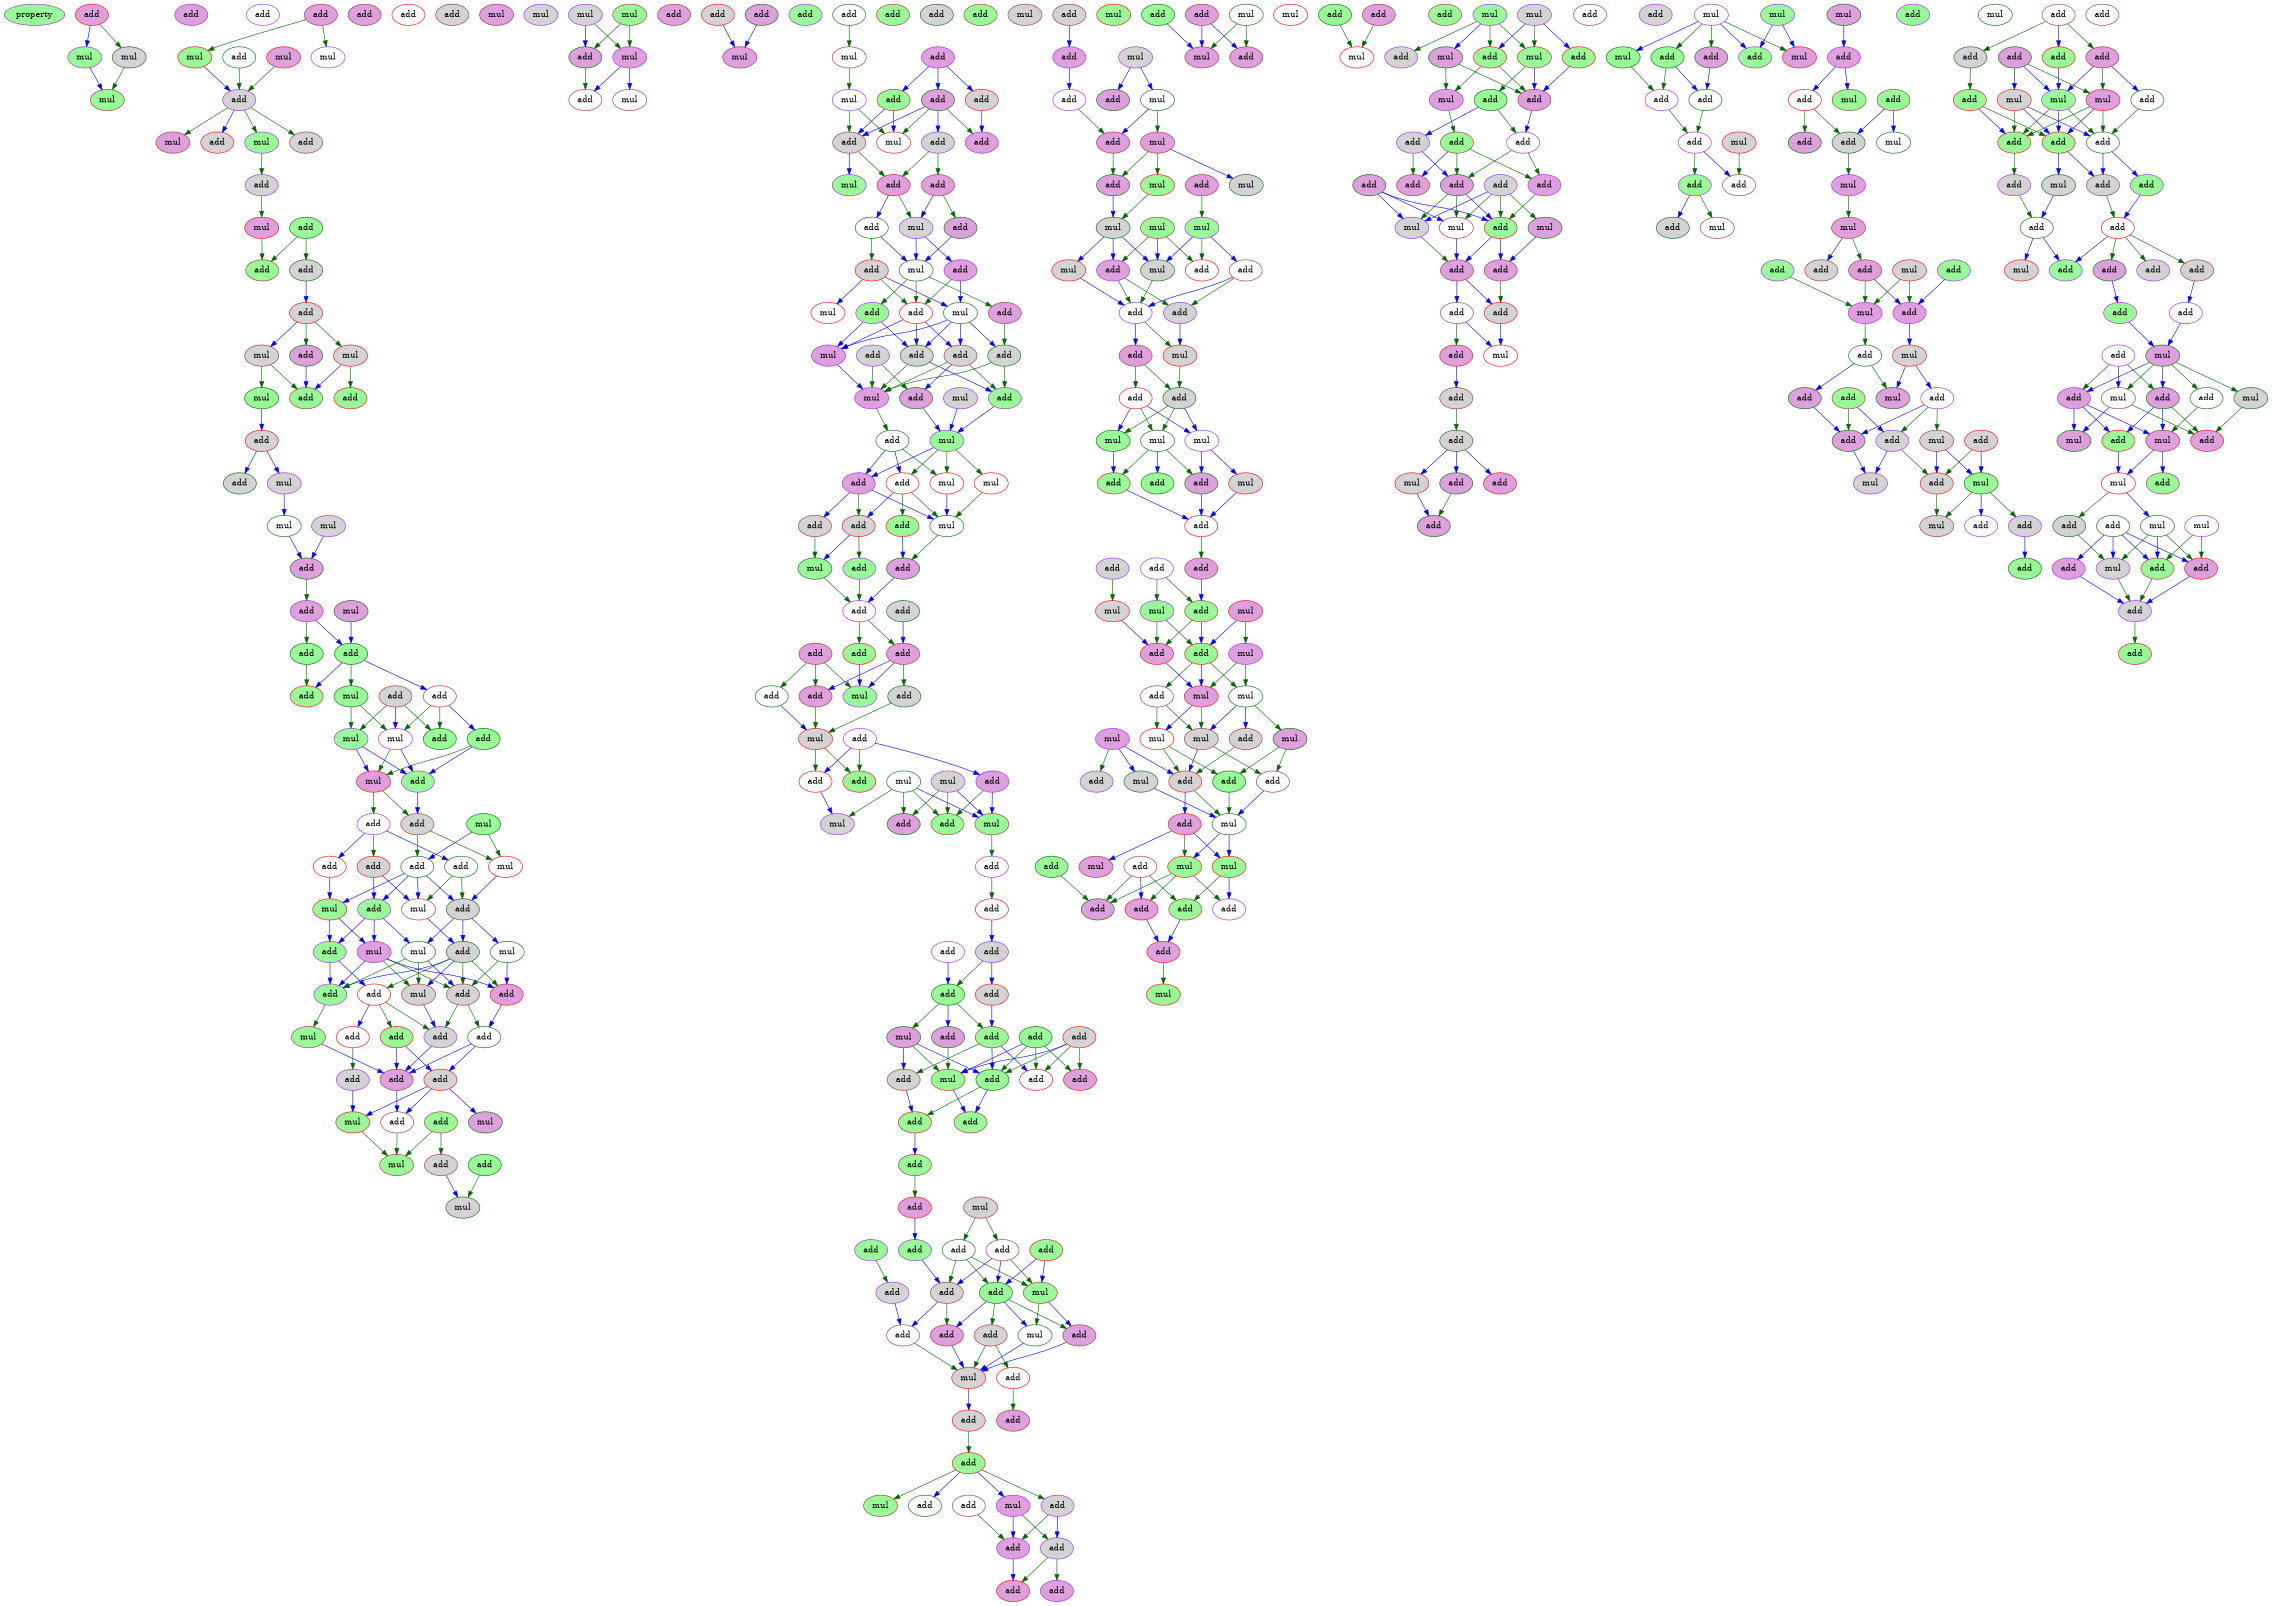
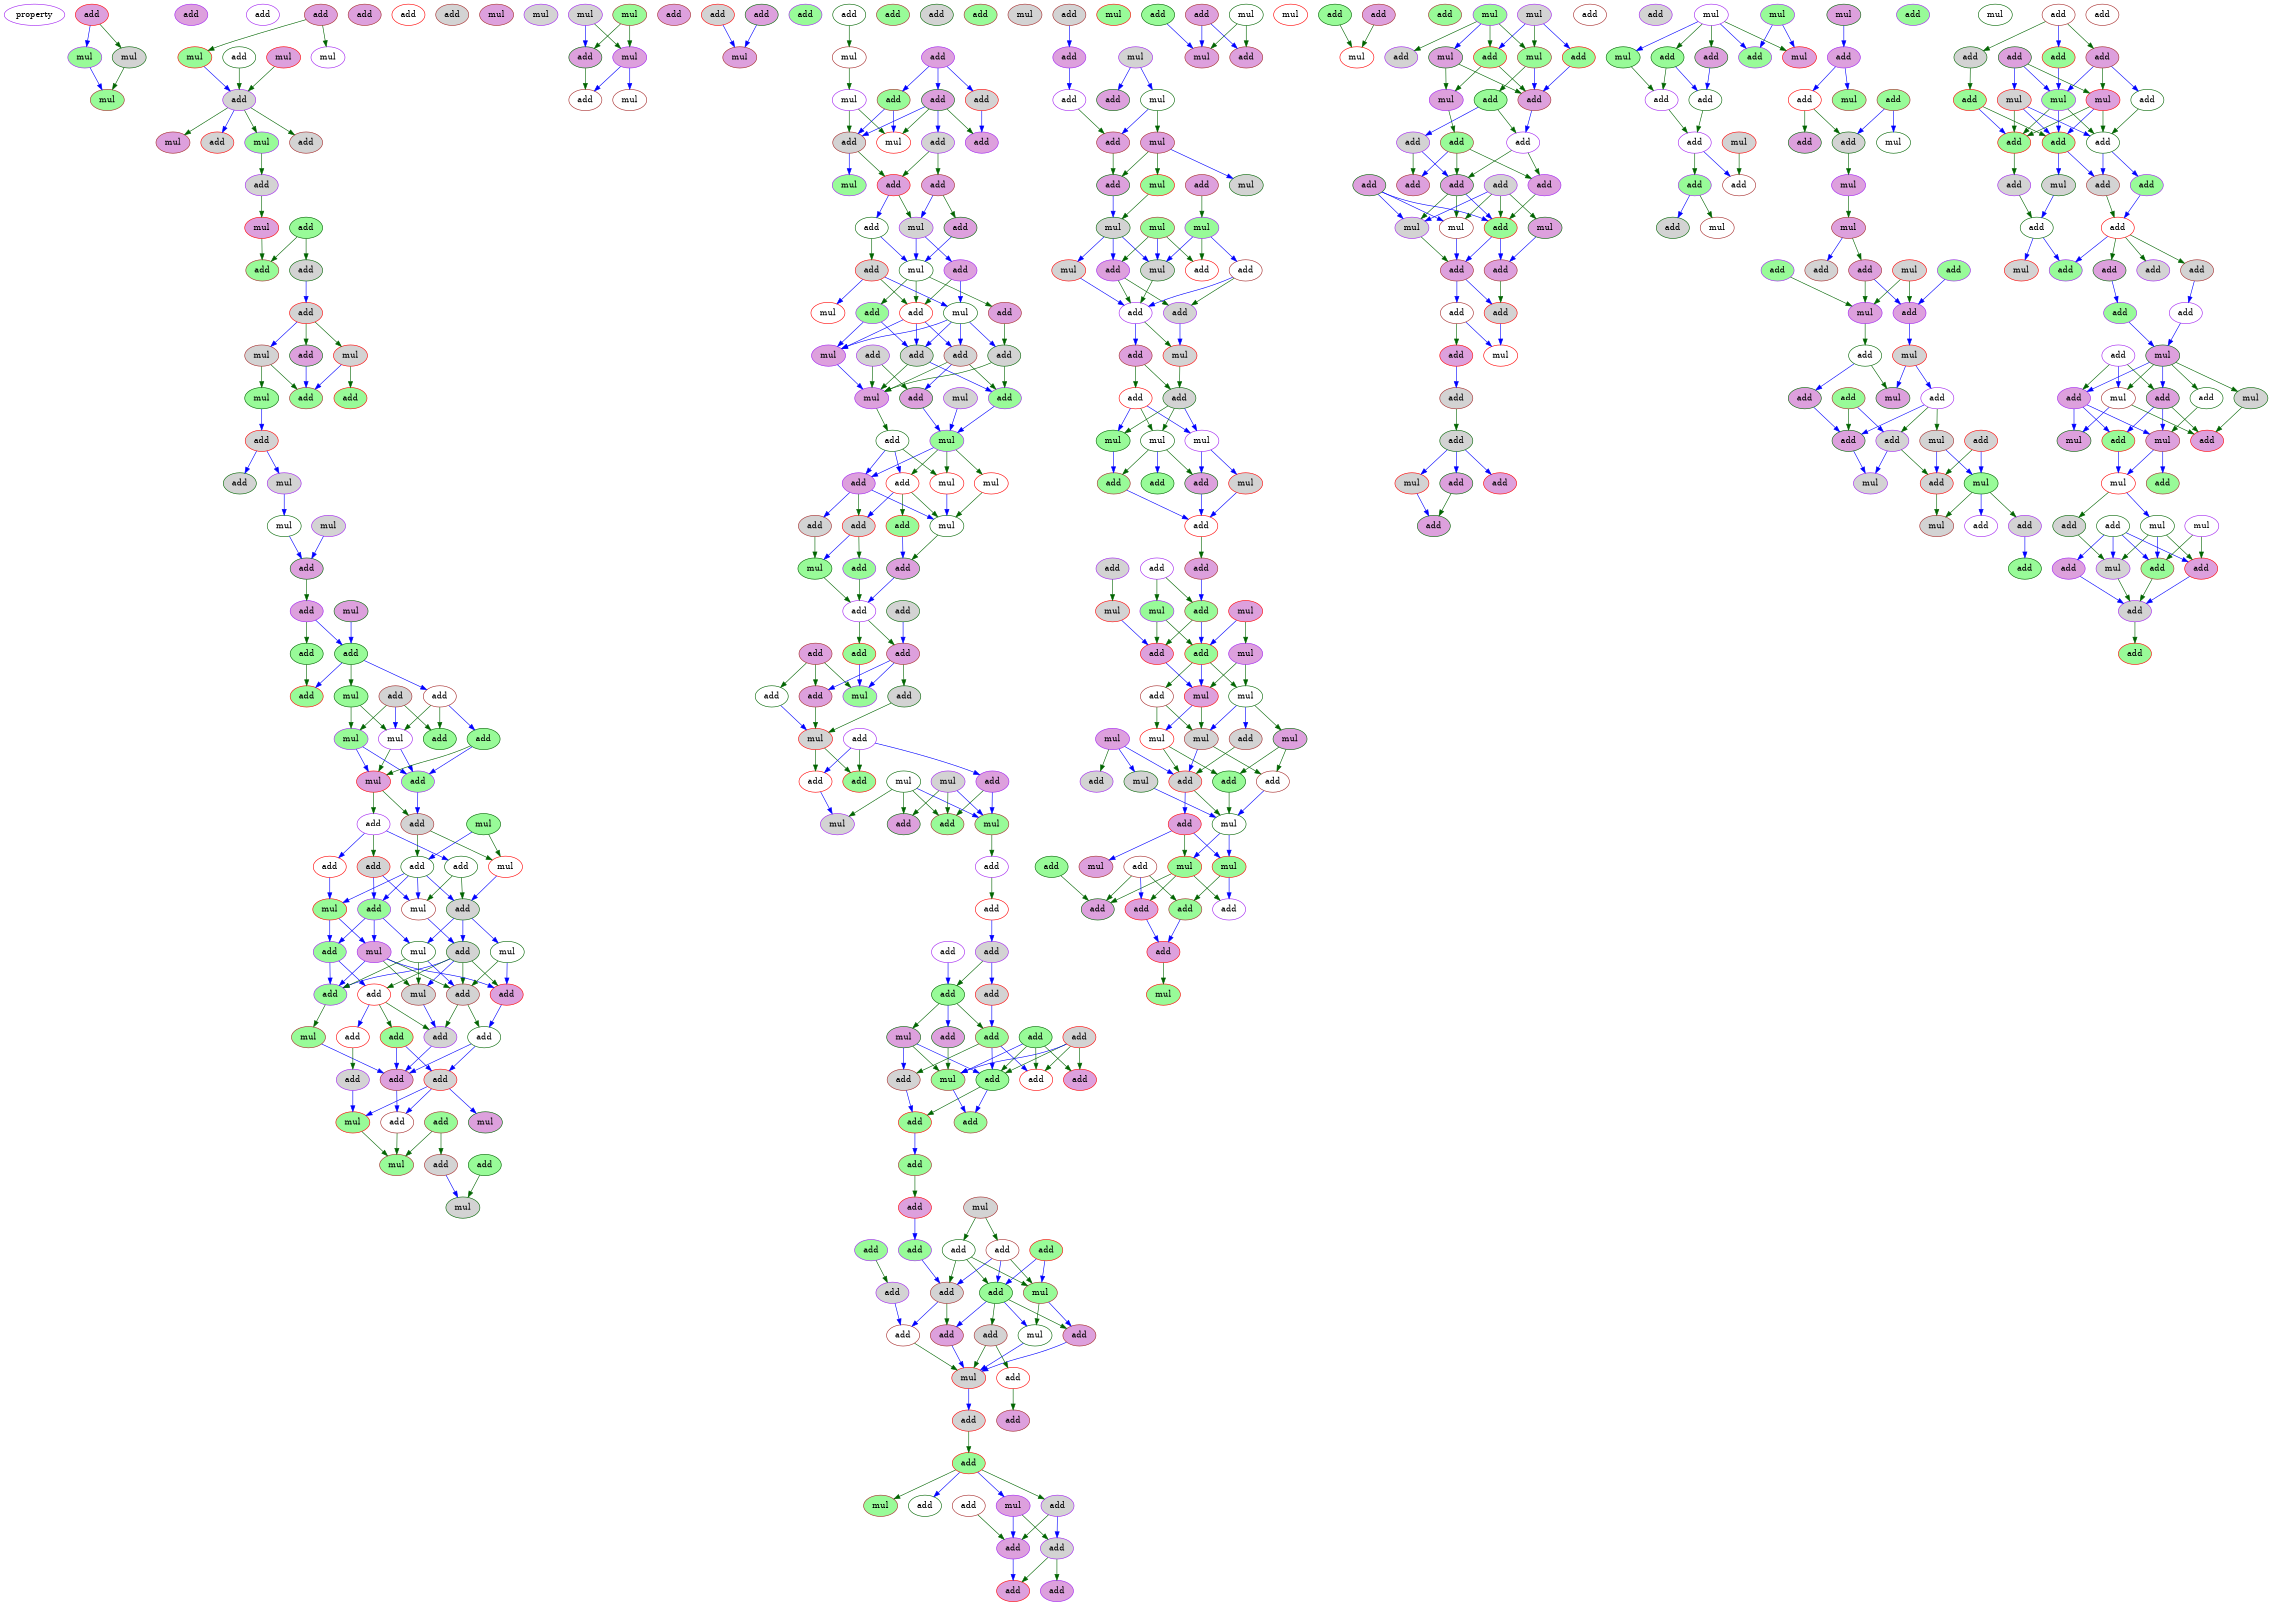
node "property": fillcolor palegreen -> white
